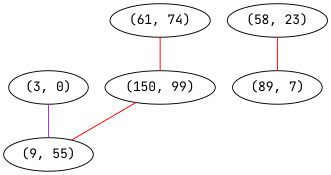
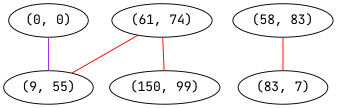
node "(58, 23)": label "(58, 23)" -> "(58, 83)"
node "(3, 0)": label "(3, 0)" -> "(0, 0)"
node "(89, 7)": label "(89, 7)" -> "(83, 7)"
edge "(150, 99)" -- "(9, 55)": now "(61, 74)" -- "(9, 55)"
